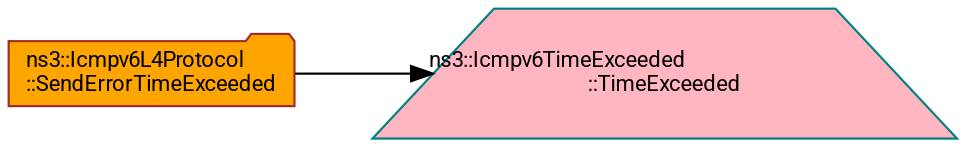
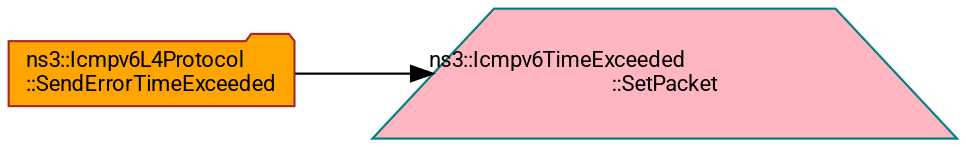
node "ns3::Icmpv6TimeExceeded ::TimeExceeded": label "ns3::Icmpv6TimeExceeded ::TimeExceeded" -> "ns3::Icmpv6TimeExceeded ::SetPacket"
